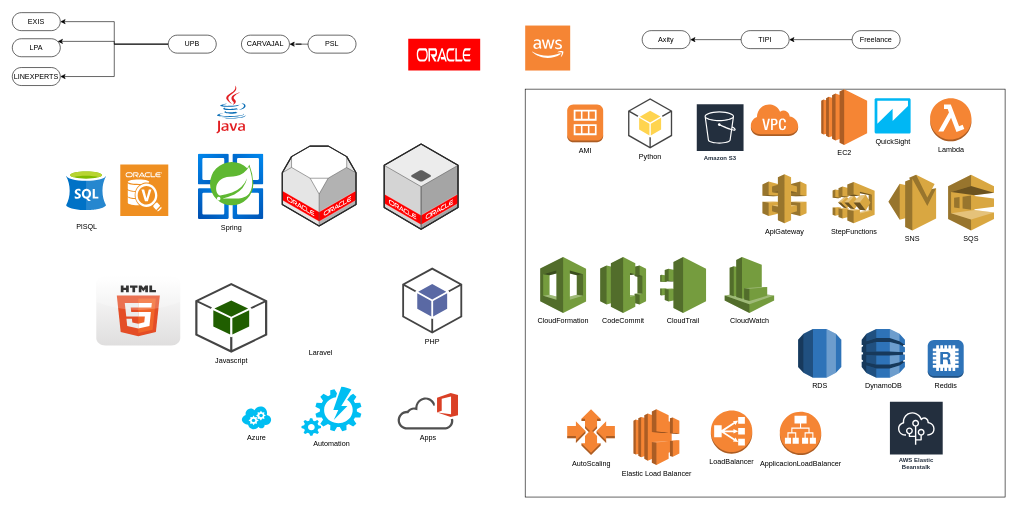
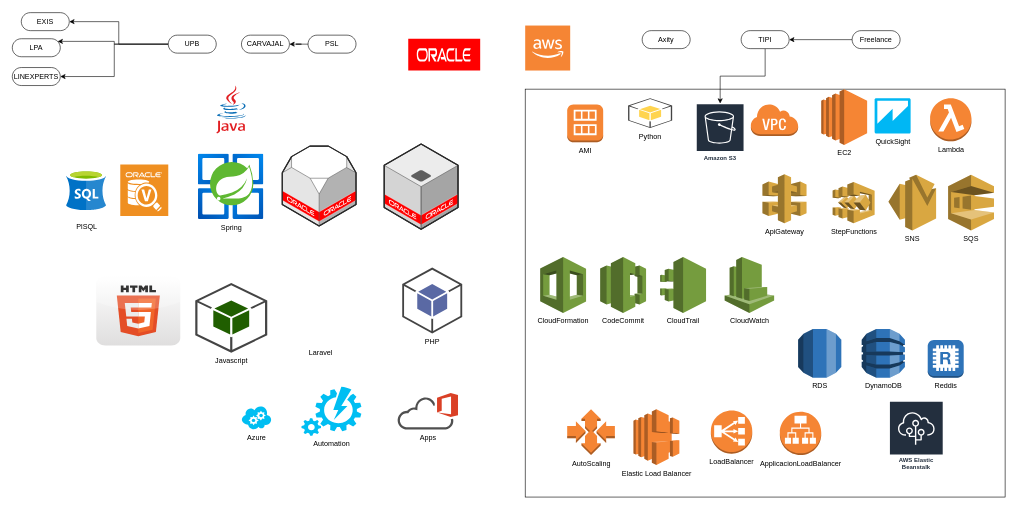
node "EXIS": moved (36, 22) -> (45, 22)
edge "TIPI" -> "Axity": now "TIPI" -> "Amazon S3"
node "Python": size 44x50 -> 44x30
